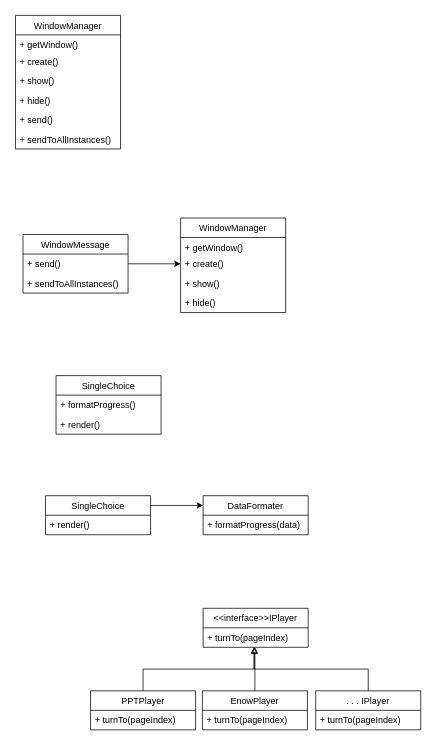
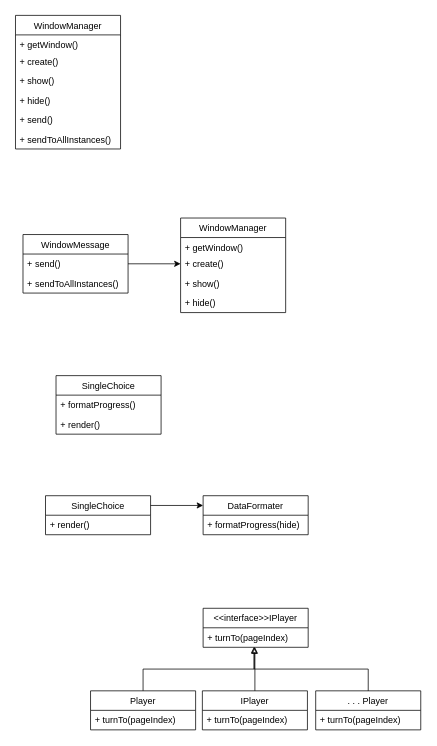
node "+ formatProgress(data)": label "+ formatProgress(data)" -> "+ formatProgress(hide)"
node "PPTPlayer": label "PPTPlayer" -> "Player"
node "EnowPlayer": label "EnowPlayer" -> "IPlayer"
node ". . . IPlayer": label ". . . IPlayer" -> ". . . Player"
